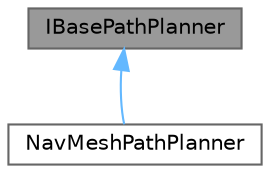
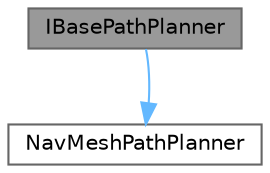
edge "NavMeshPathPlanner" -> "IBasePathPlanner": reversed
